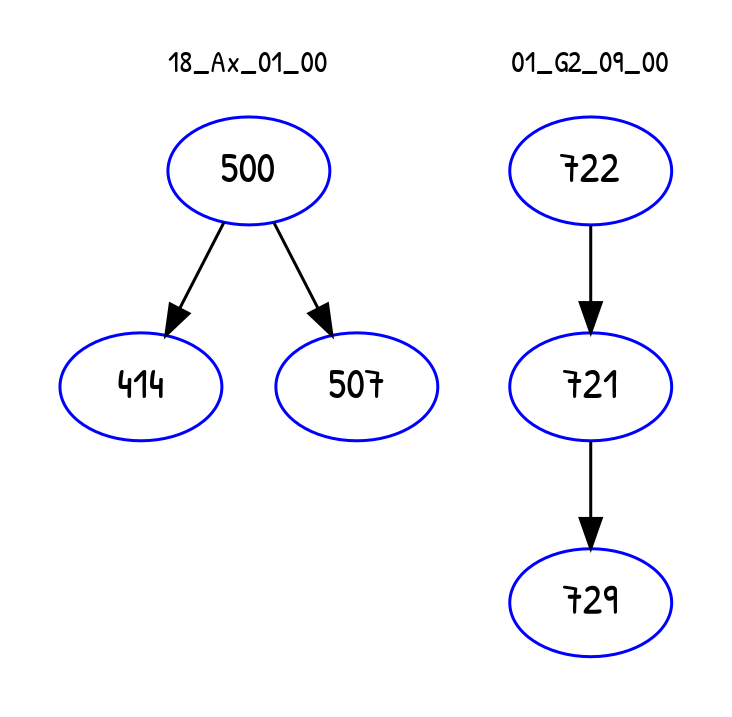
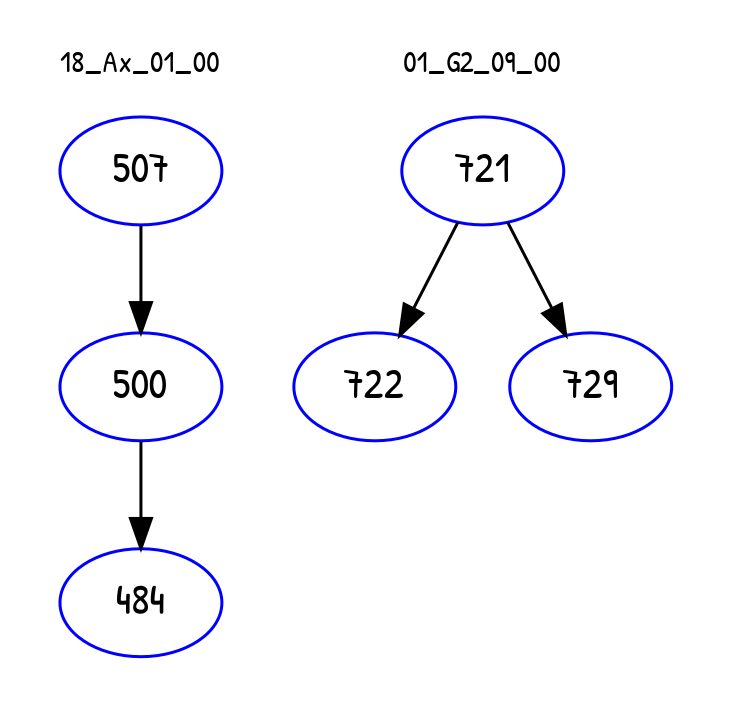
edge "722" -> "721": reversed
edge "500" -> "507": reversed
node "414": label "414" -> "484"
